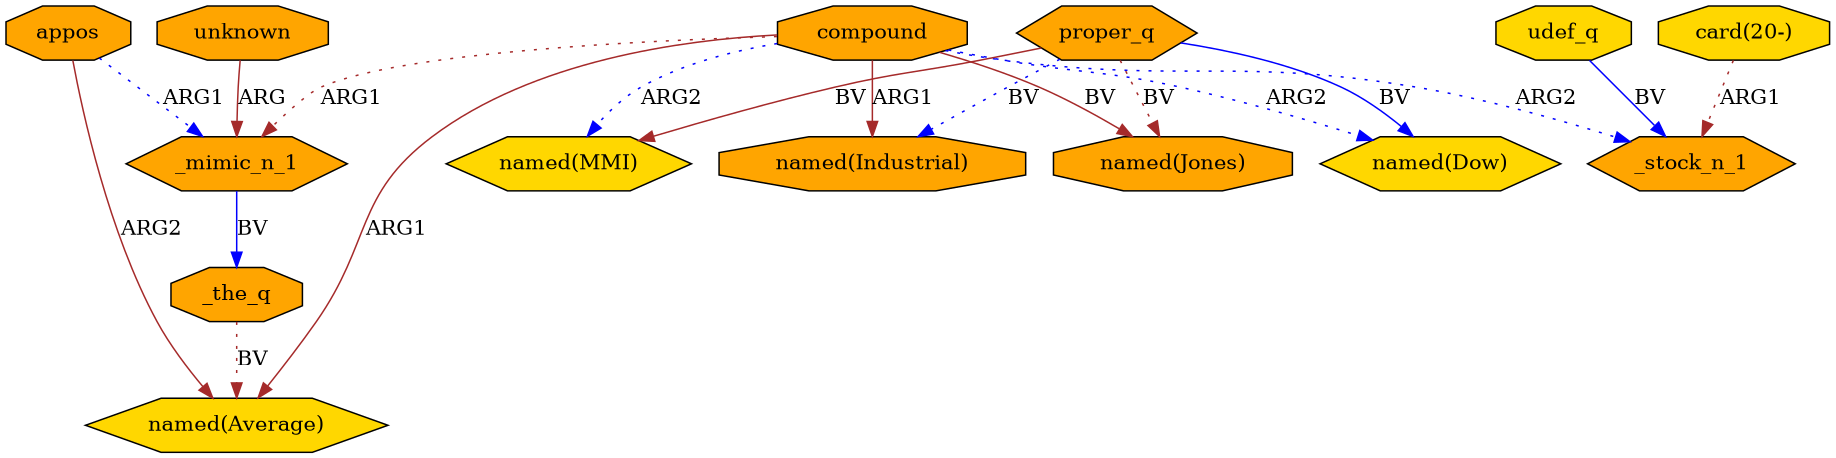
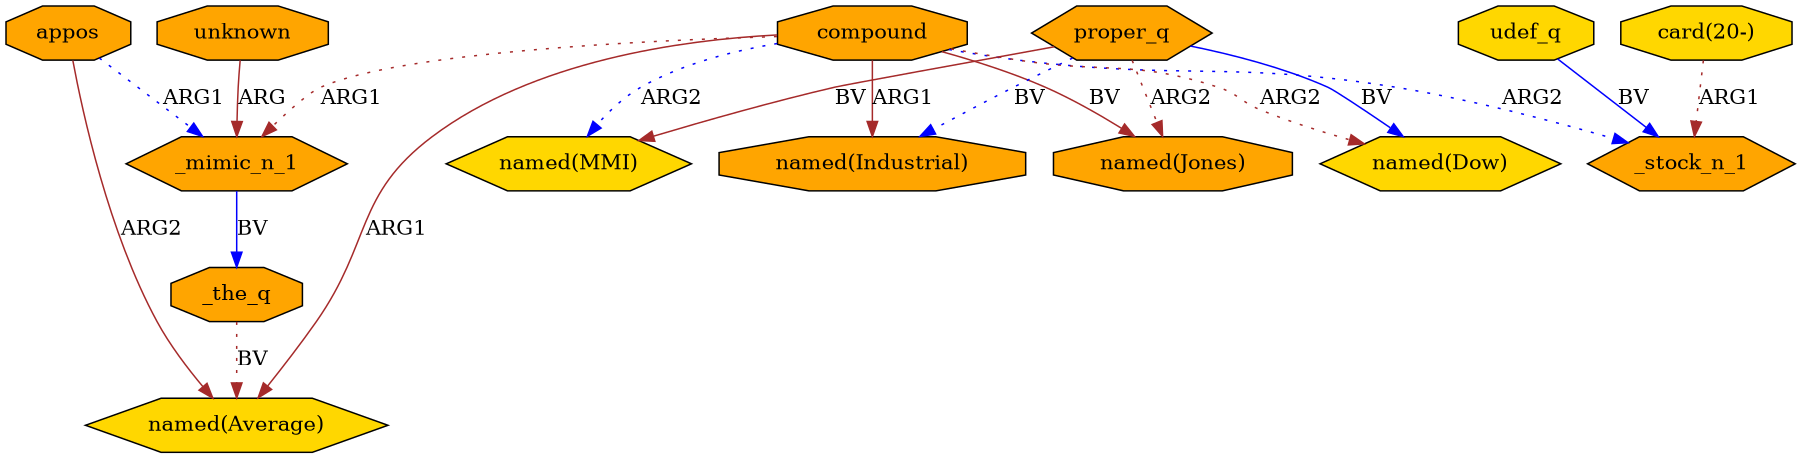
edge "compound" -> "named(Dow)": color blue -> brown
edge "proper_q" -> "named(Jones)": label "BV" -> "ARG2"
